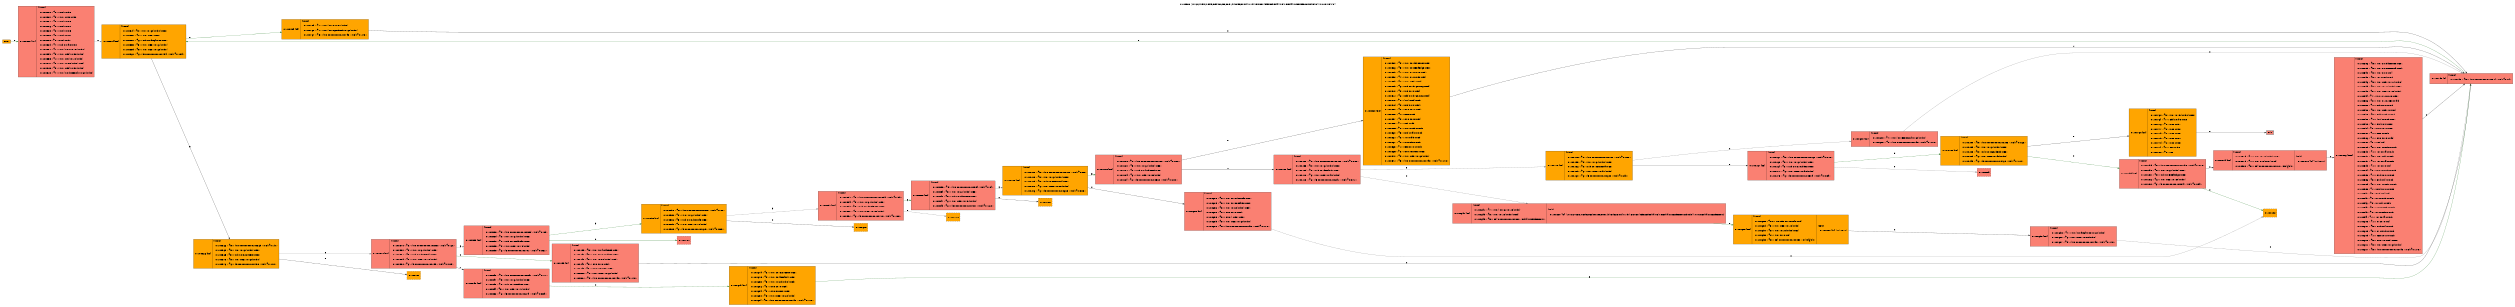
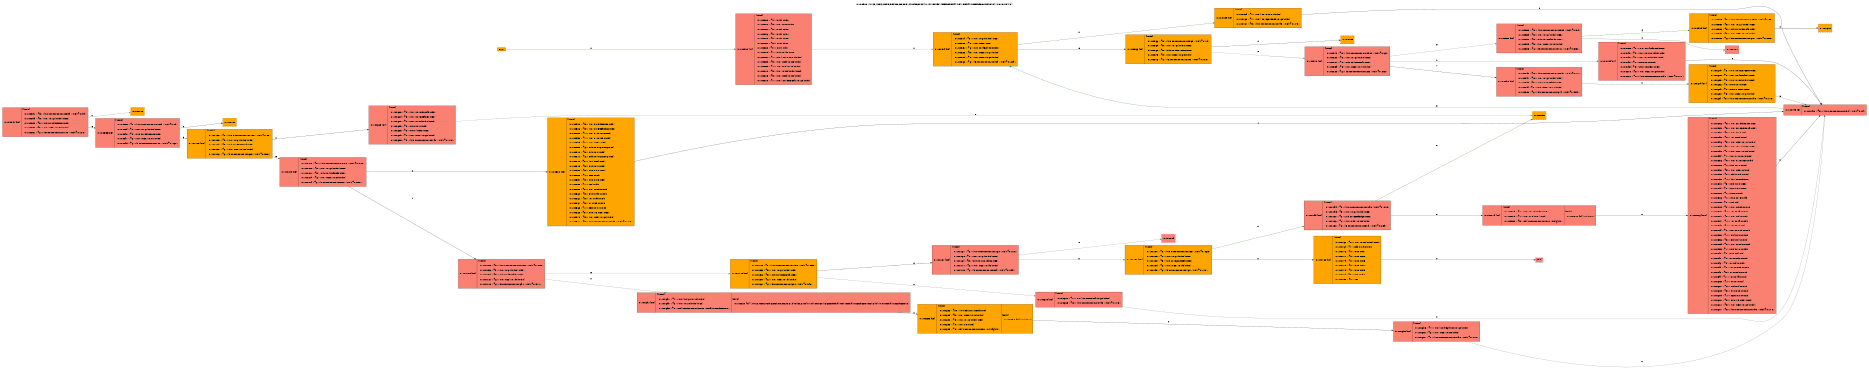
edge "0x4013be [22]" -> "0x4013d4 [22]": removed, label "6"
